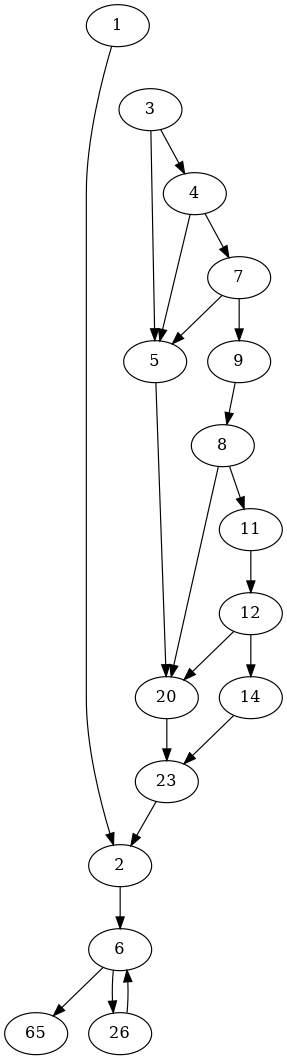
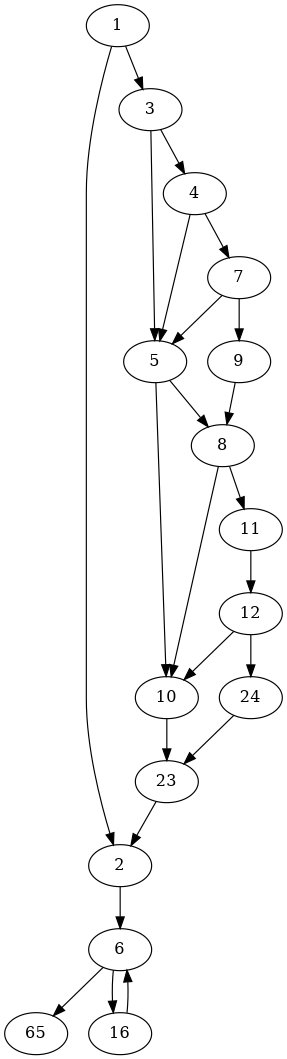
edge "1" -> "3": added
edge "5" -> "8": added
node "20": label "20" -> "10"
node "14": label "14" -> "24"
node "26": label "26" -> "16"
